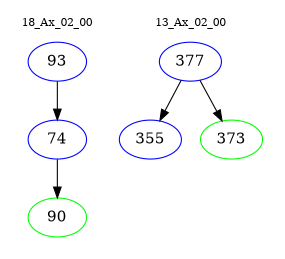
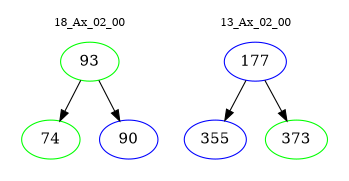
node "93": color blue -> green
node "377": label "377" -> "177"
node "74": color blue -> green
edge "74" -> "90": now "93" -> "90"
node "90": color green -> blue
